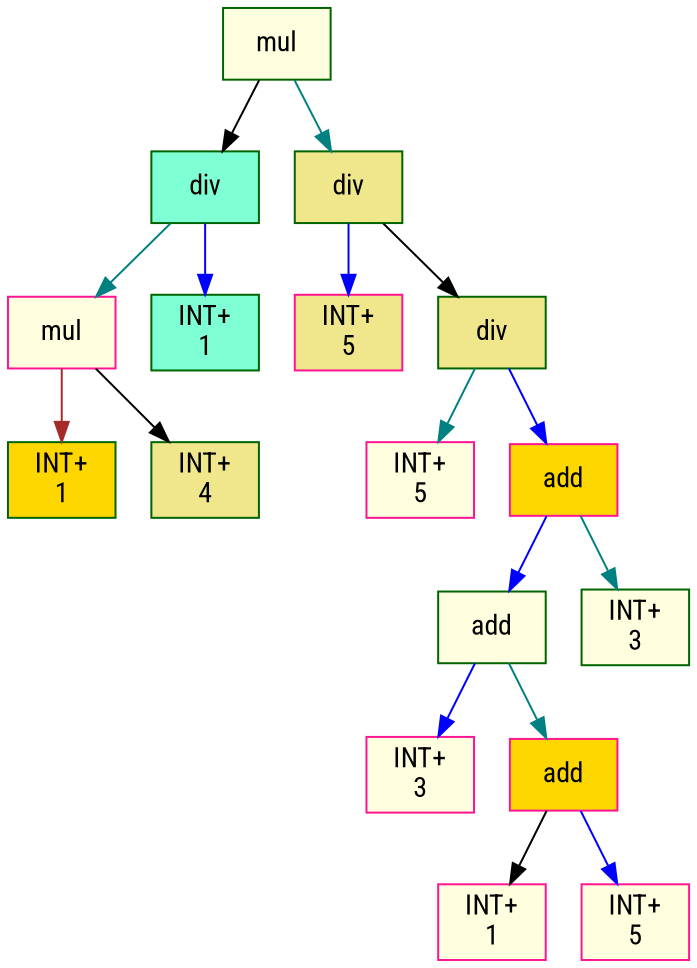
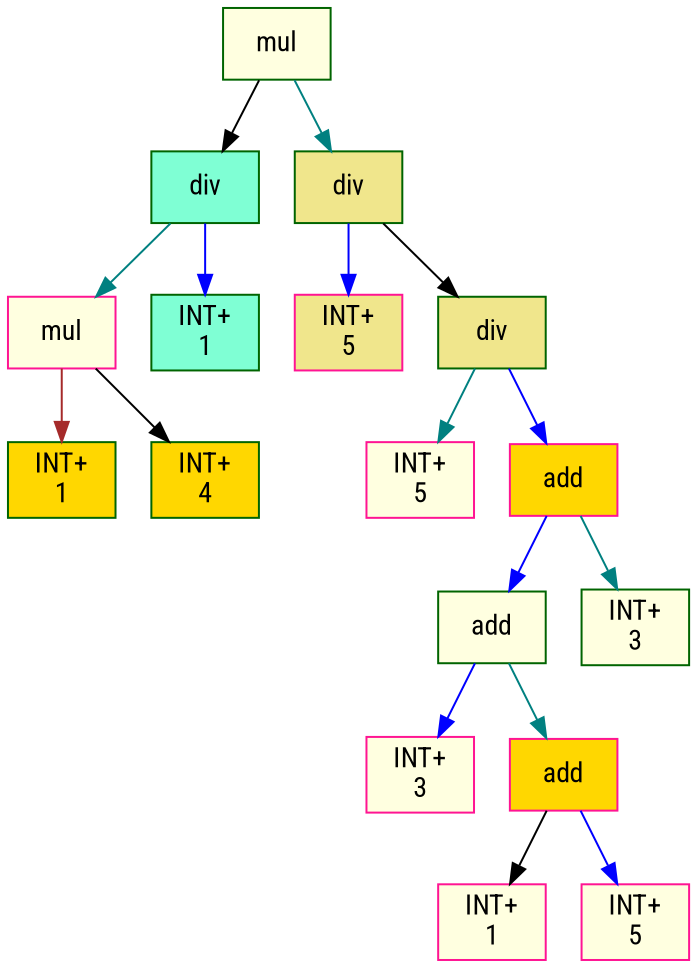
node "INT+ 4": fillcolor khaki -> gold
